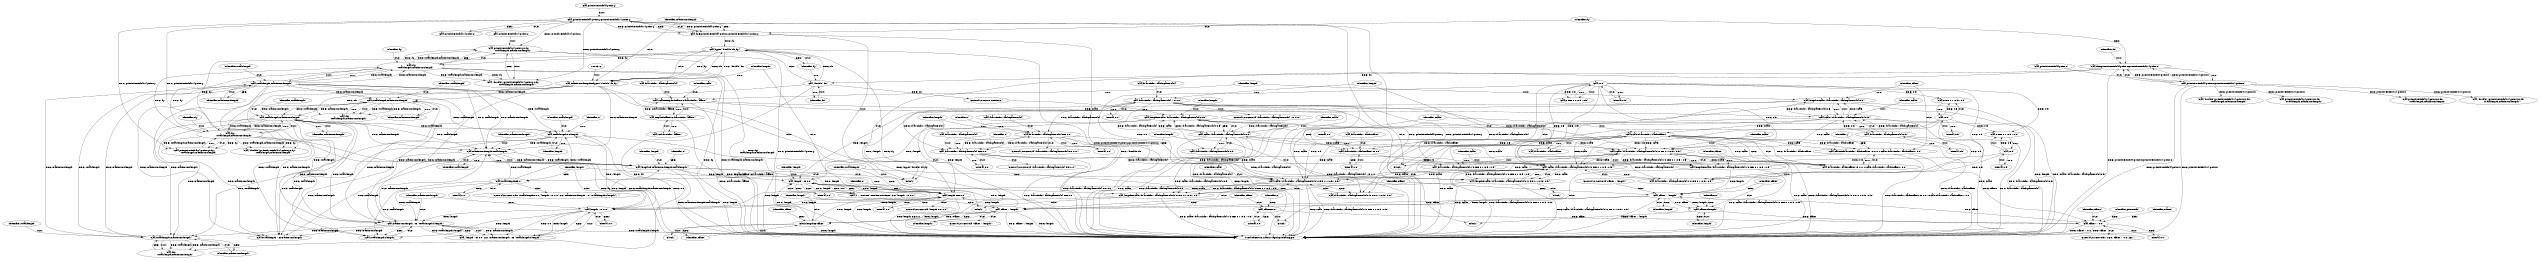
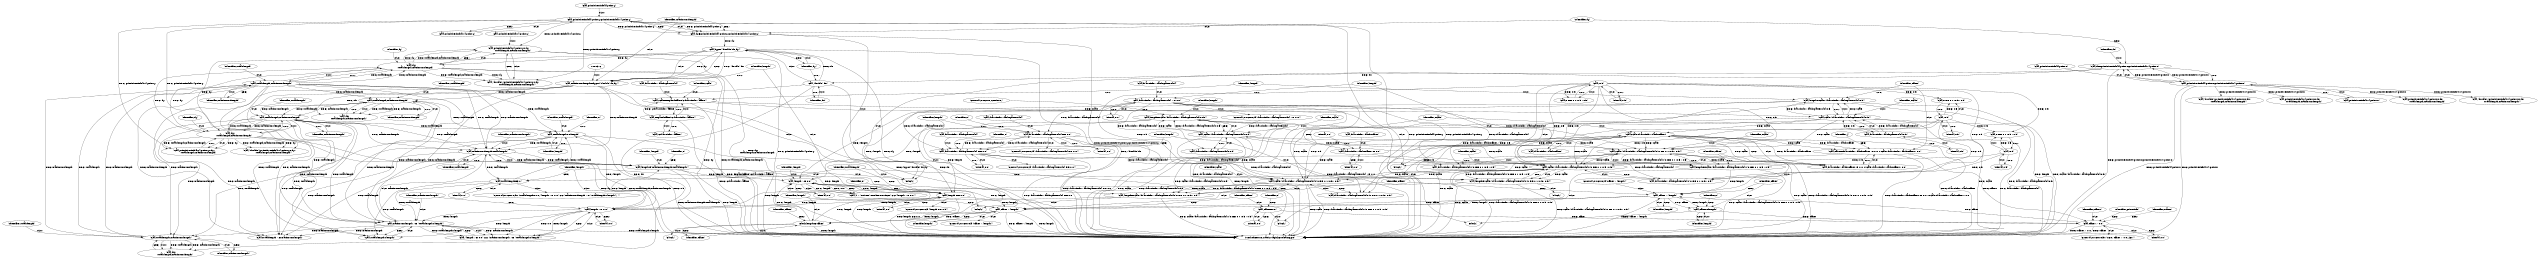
edge "(Call,maximum_length=hypot((double) dx,dy))" -> "(Call,hypot((double) dx,dy))": label "DDG: dx" -> "CFG: "
edge "(Call,(double) dx)" -> "(ControlStructure,continue;)": now "(Call,(double) dx)" -> "(MethodReturn,static MagickBooleanType)"
node "(Call,primitive_info[i-1].point.x)": added
edge "(Call,scale*draw_info->dash_offset)" -> "(Call,draw_info->dash_offset != 0.0)": reversed
edge "(Call,total_length=3.0)" -> "(Call,maximum_length-total_length)": reversed
edge "(Call,offset < length)" -> "(Call,length == 0.0)": reversed
